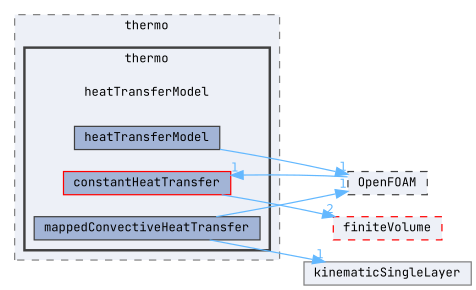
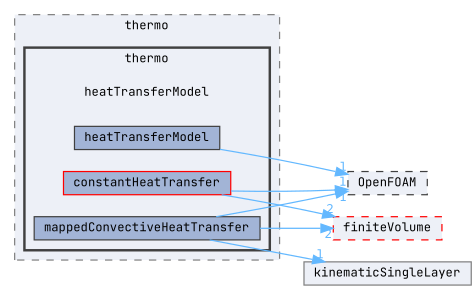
edge "OpenFOAM" -> "constantHeatTransfer": reversed
edge "mappedConvectiveHeatTransfer" -> "finiteVolume": added
